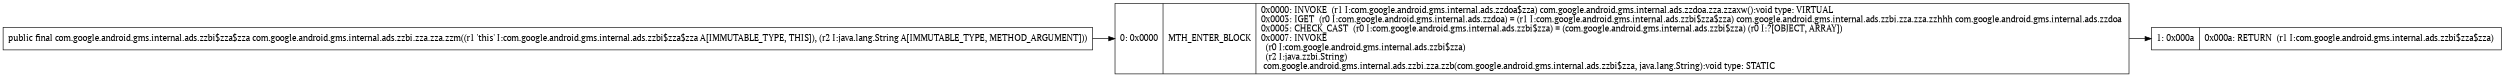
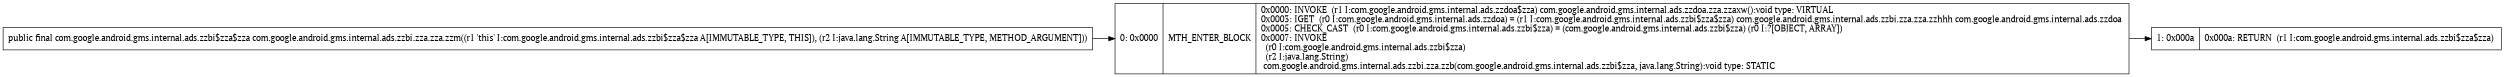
node "0: 0x0000": text "(r2 I:java.zzbi.String)" -> "(r2 I:java.lang.String)"
